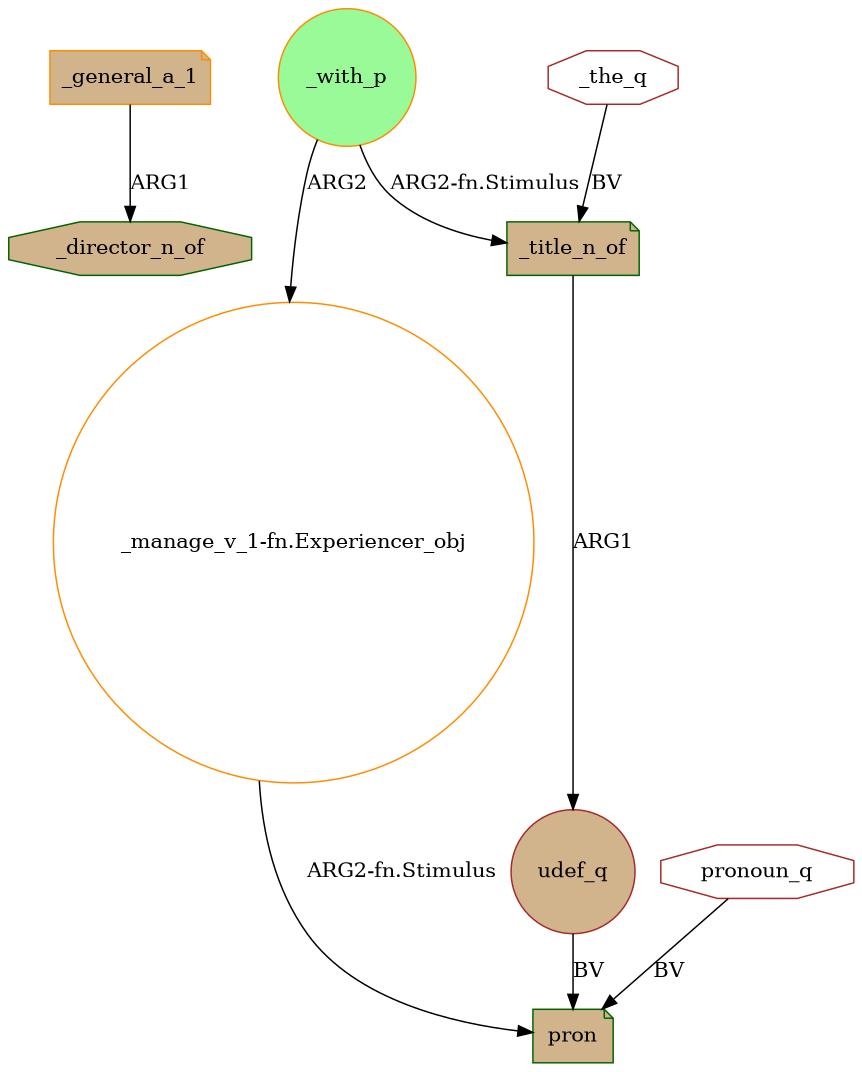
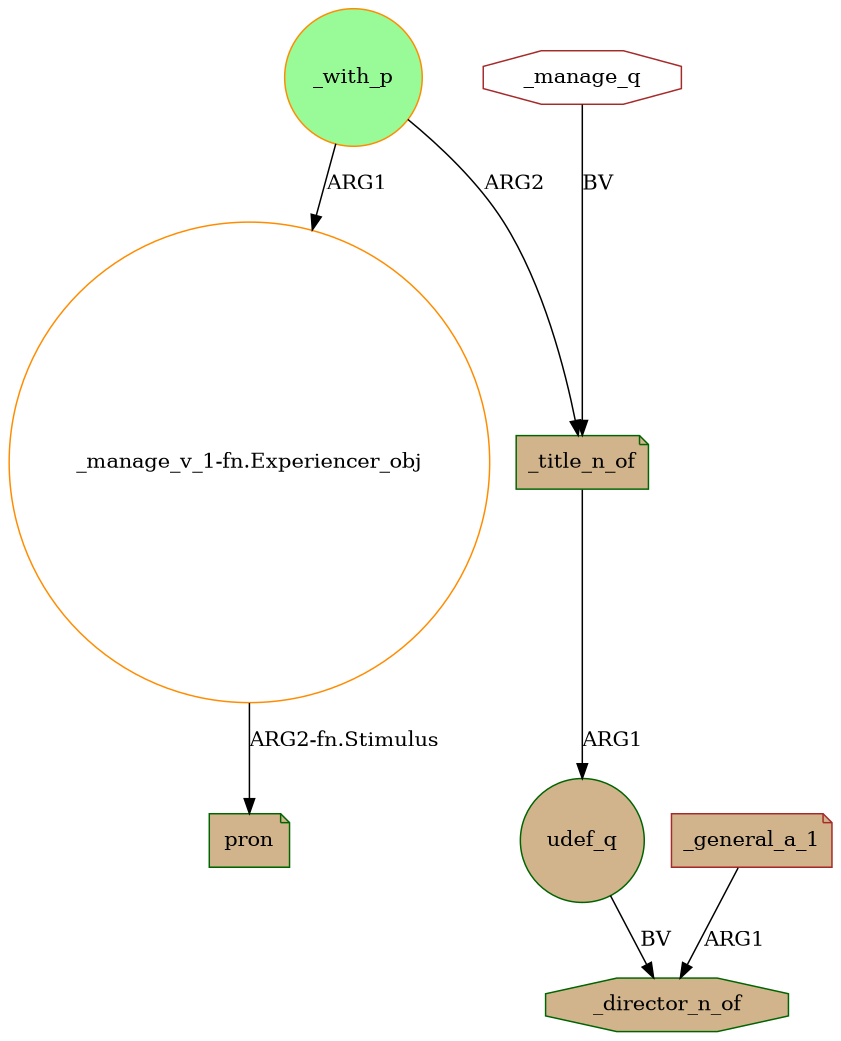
node "_general_a_1": color darkorange -> brown
node "_the_q": label "_the_q" -> "_manage_q"
edge "_with_p" -> "_manage_v_1-fn.Experiencer_obj": label "ARG2" -> "ARG1"
edge "_with_p" -> "_title_n_of": label "ARG2-fn.Stimulus" -> "ARG2"
node "udef_q": color brown -> darkgreen
node "pronoun_q": removed
edge "udef_q" -> "pron": now "udef_q" -> "_director_n_of"
